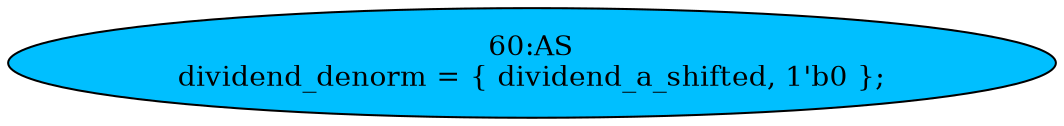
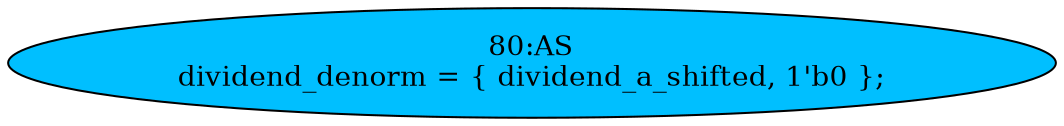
node "60:AS dividend_denorm = { dividend_a_shifted, 1'b0 };": label "60:AS dividend_denorm = { dividend_a_shifted, 1'b0 };" -> "80:AS dividend_denorm = { dividend_a_shifted, 1'b0 };"
